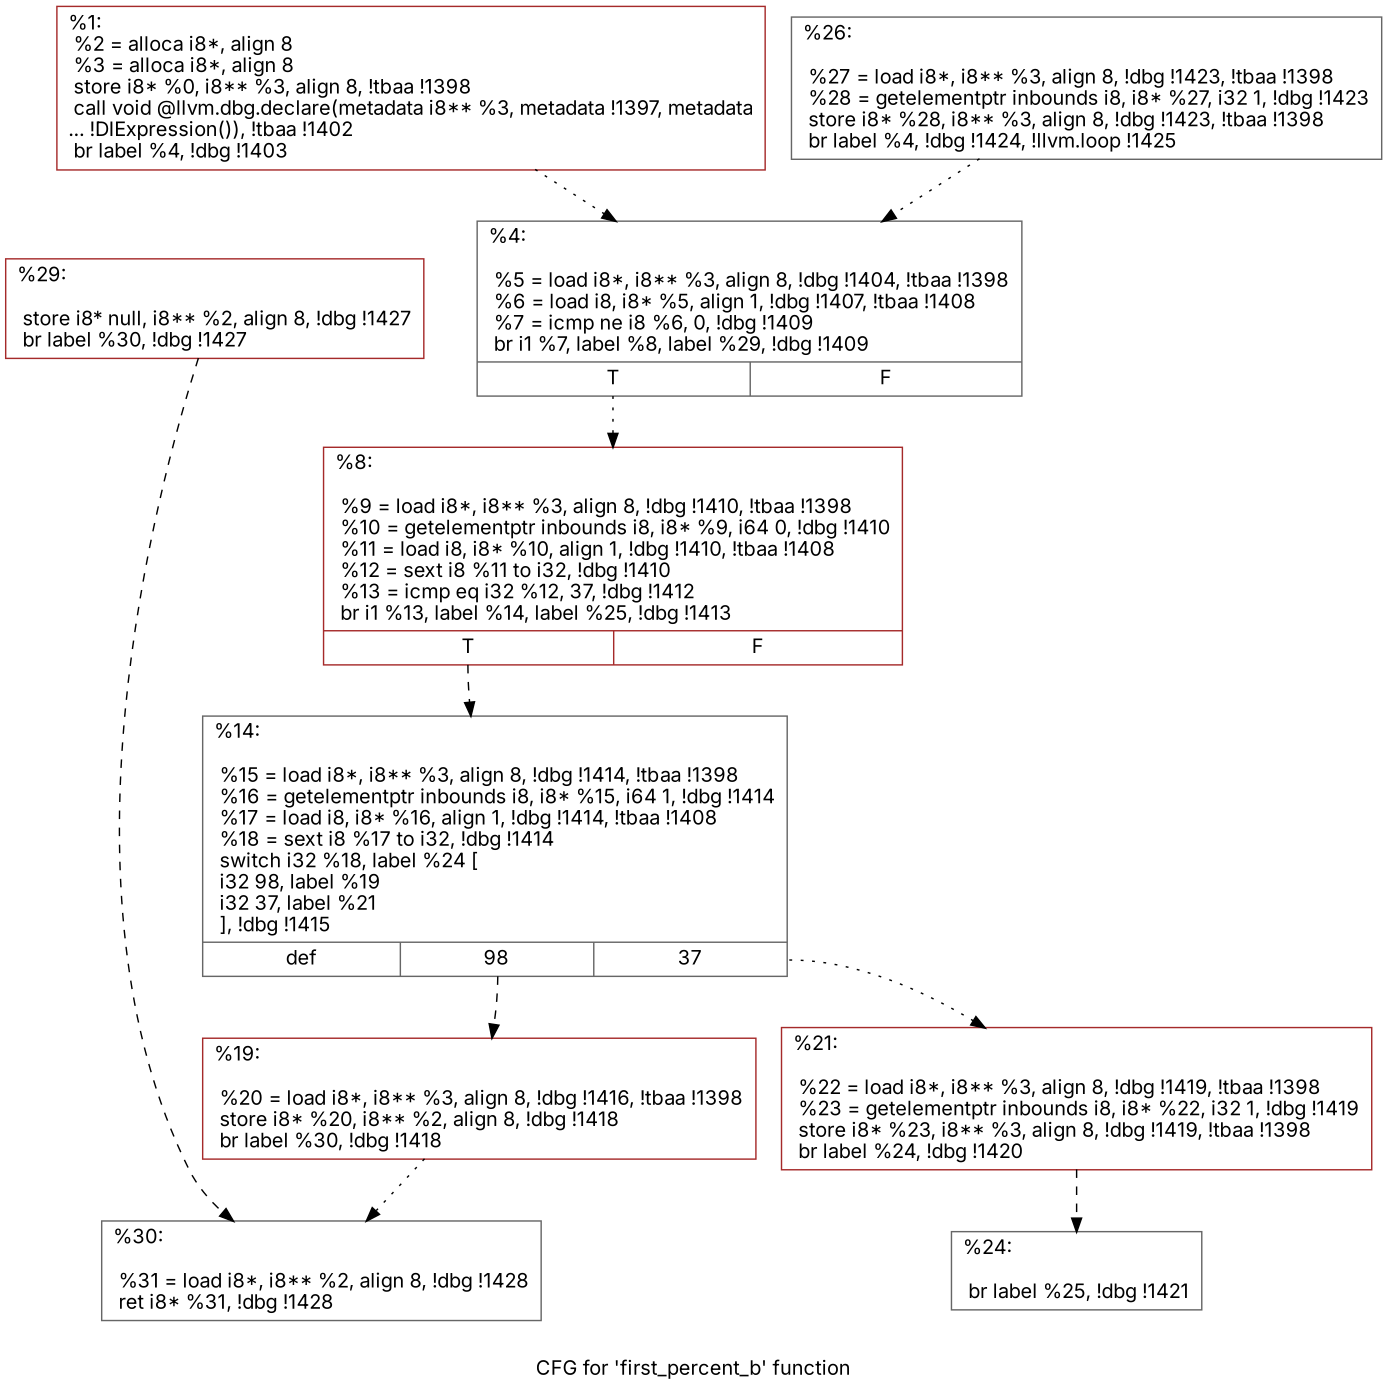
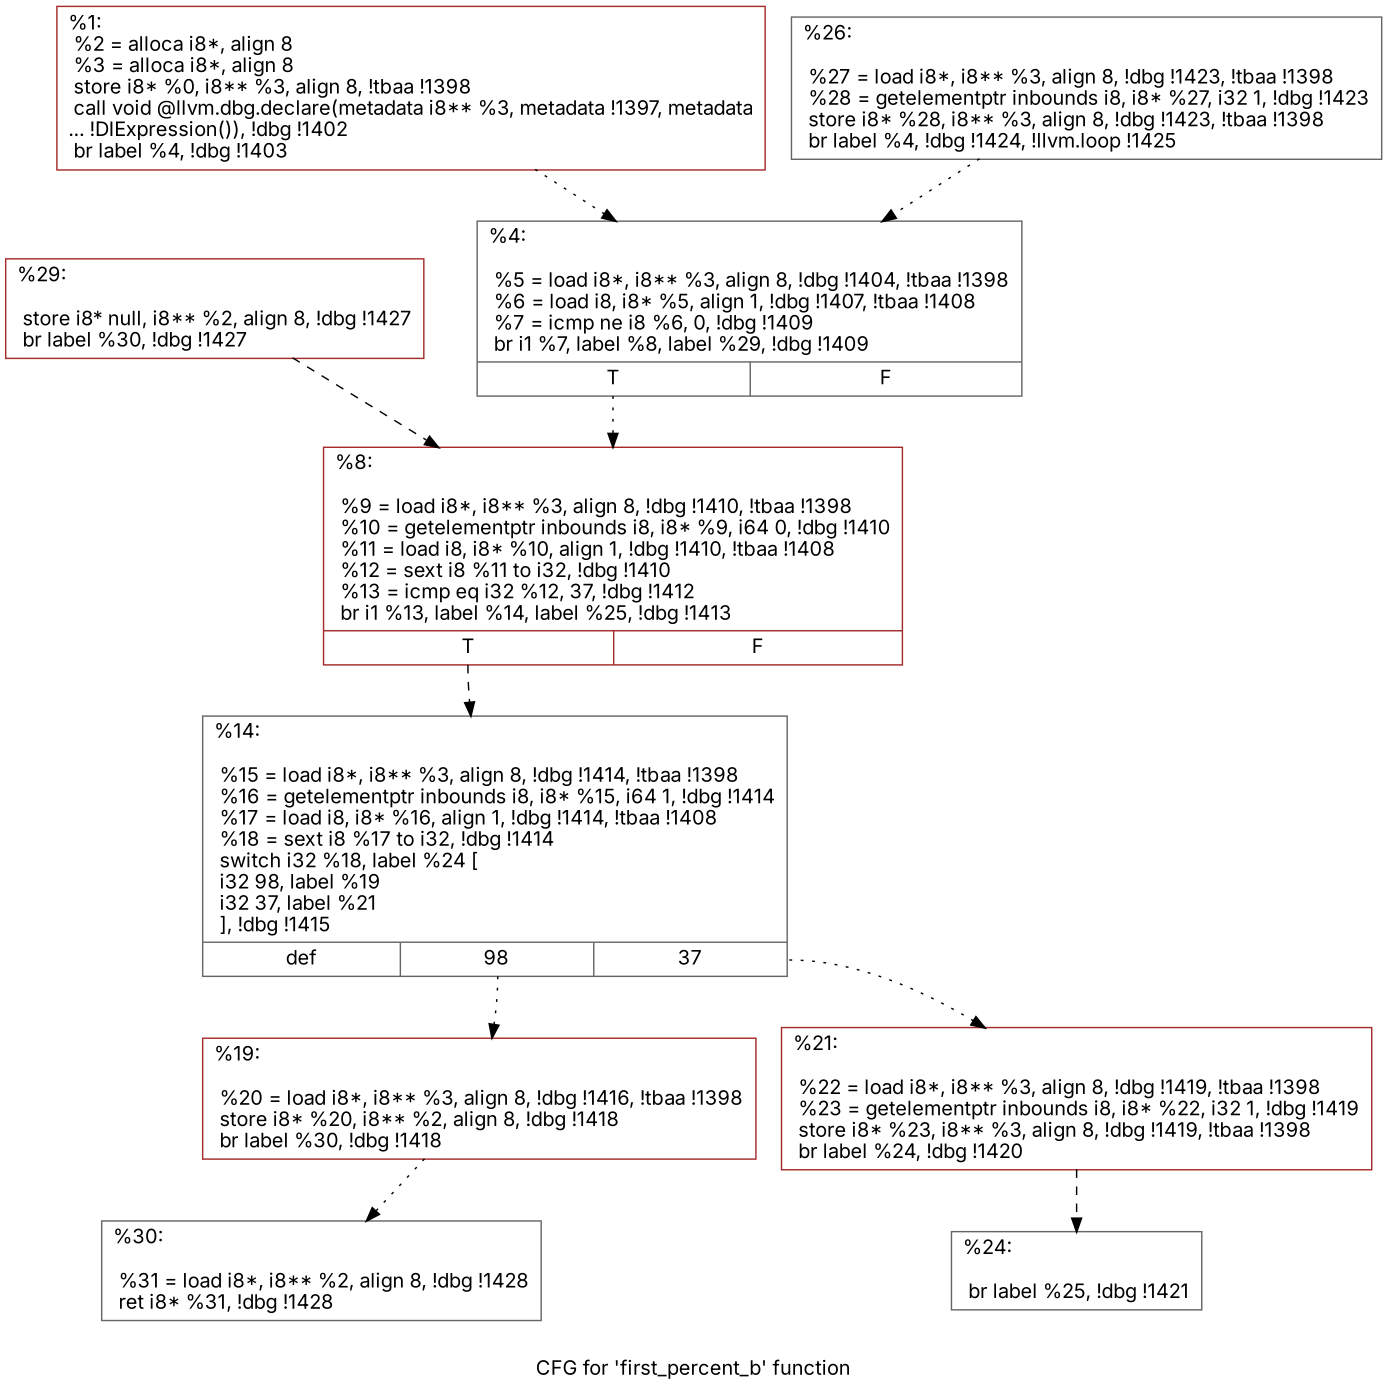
node "%1:": text "... !DIExpression()), !tbaa !1402" -> "... !DIExpression()), !dbg !1402"
edge "%29:" -> "%30:": now "%29:" -> "%8:"
edge "%14:" -> "%19:": style dashed -> dotted
